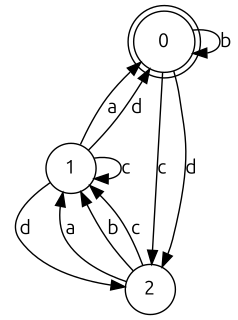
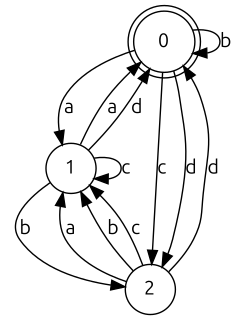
edge "0" -> "1": added, label "a"
edge "2" -> "0": added, label "d"
edge "1" -> "2": label "d" -> "b"
